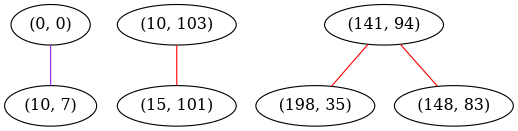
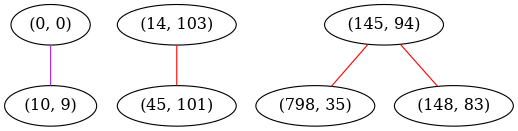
node "(10, 103)": label "(10, 103)" -> "(14, 103)"
node "(141, 94)": label "(141, 94)" -> "(145, 94)"
node "(10, 7)": label "(10, 7)" -> "(10, 9)"
node "(15, 101)": label "(15, 101)" -> "(45, 101)"
node "(198, 35)": label "(198, 35)" -> "(798, 35)"
